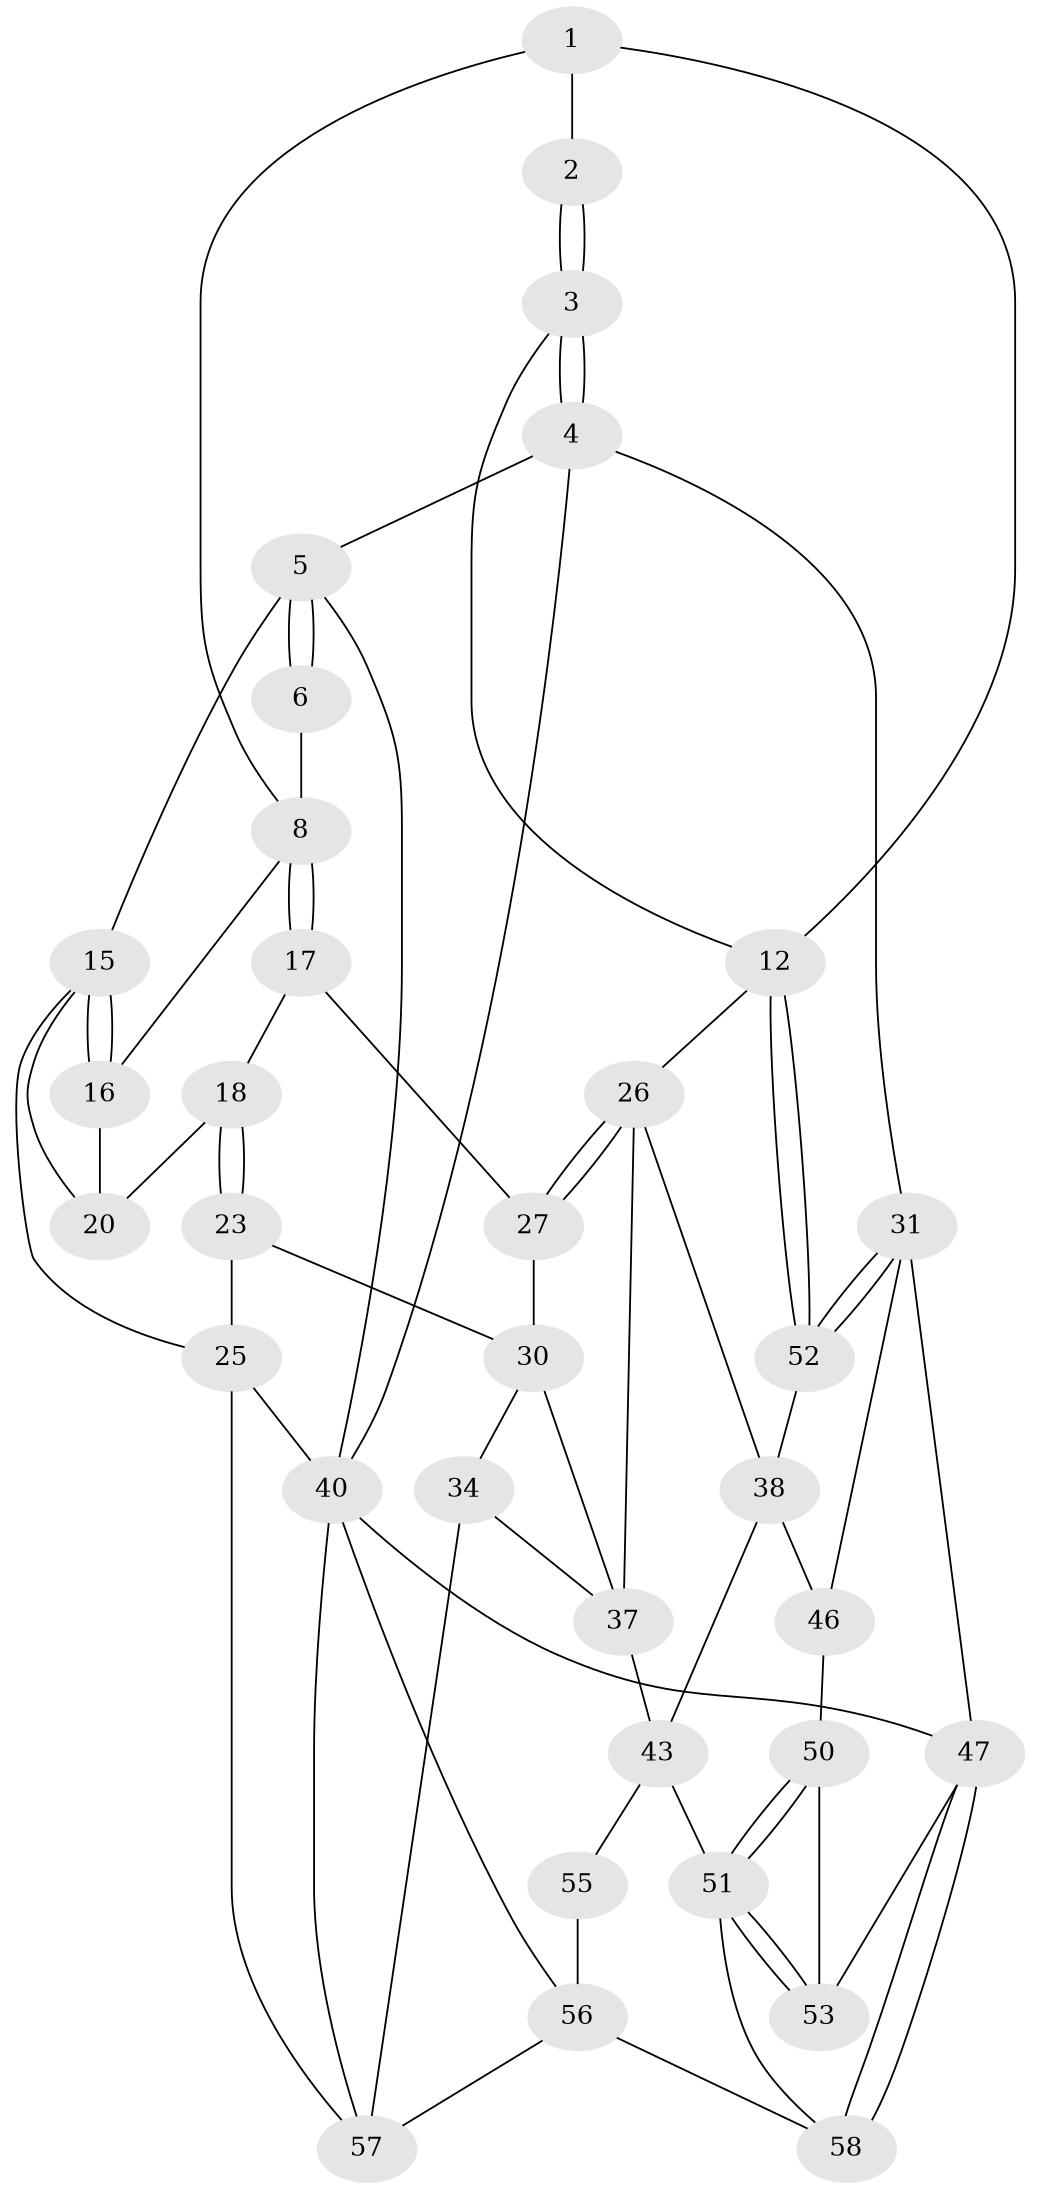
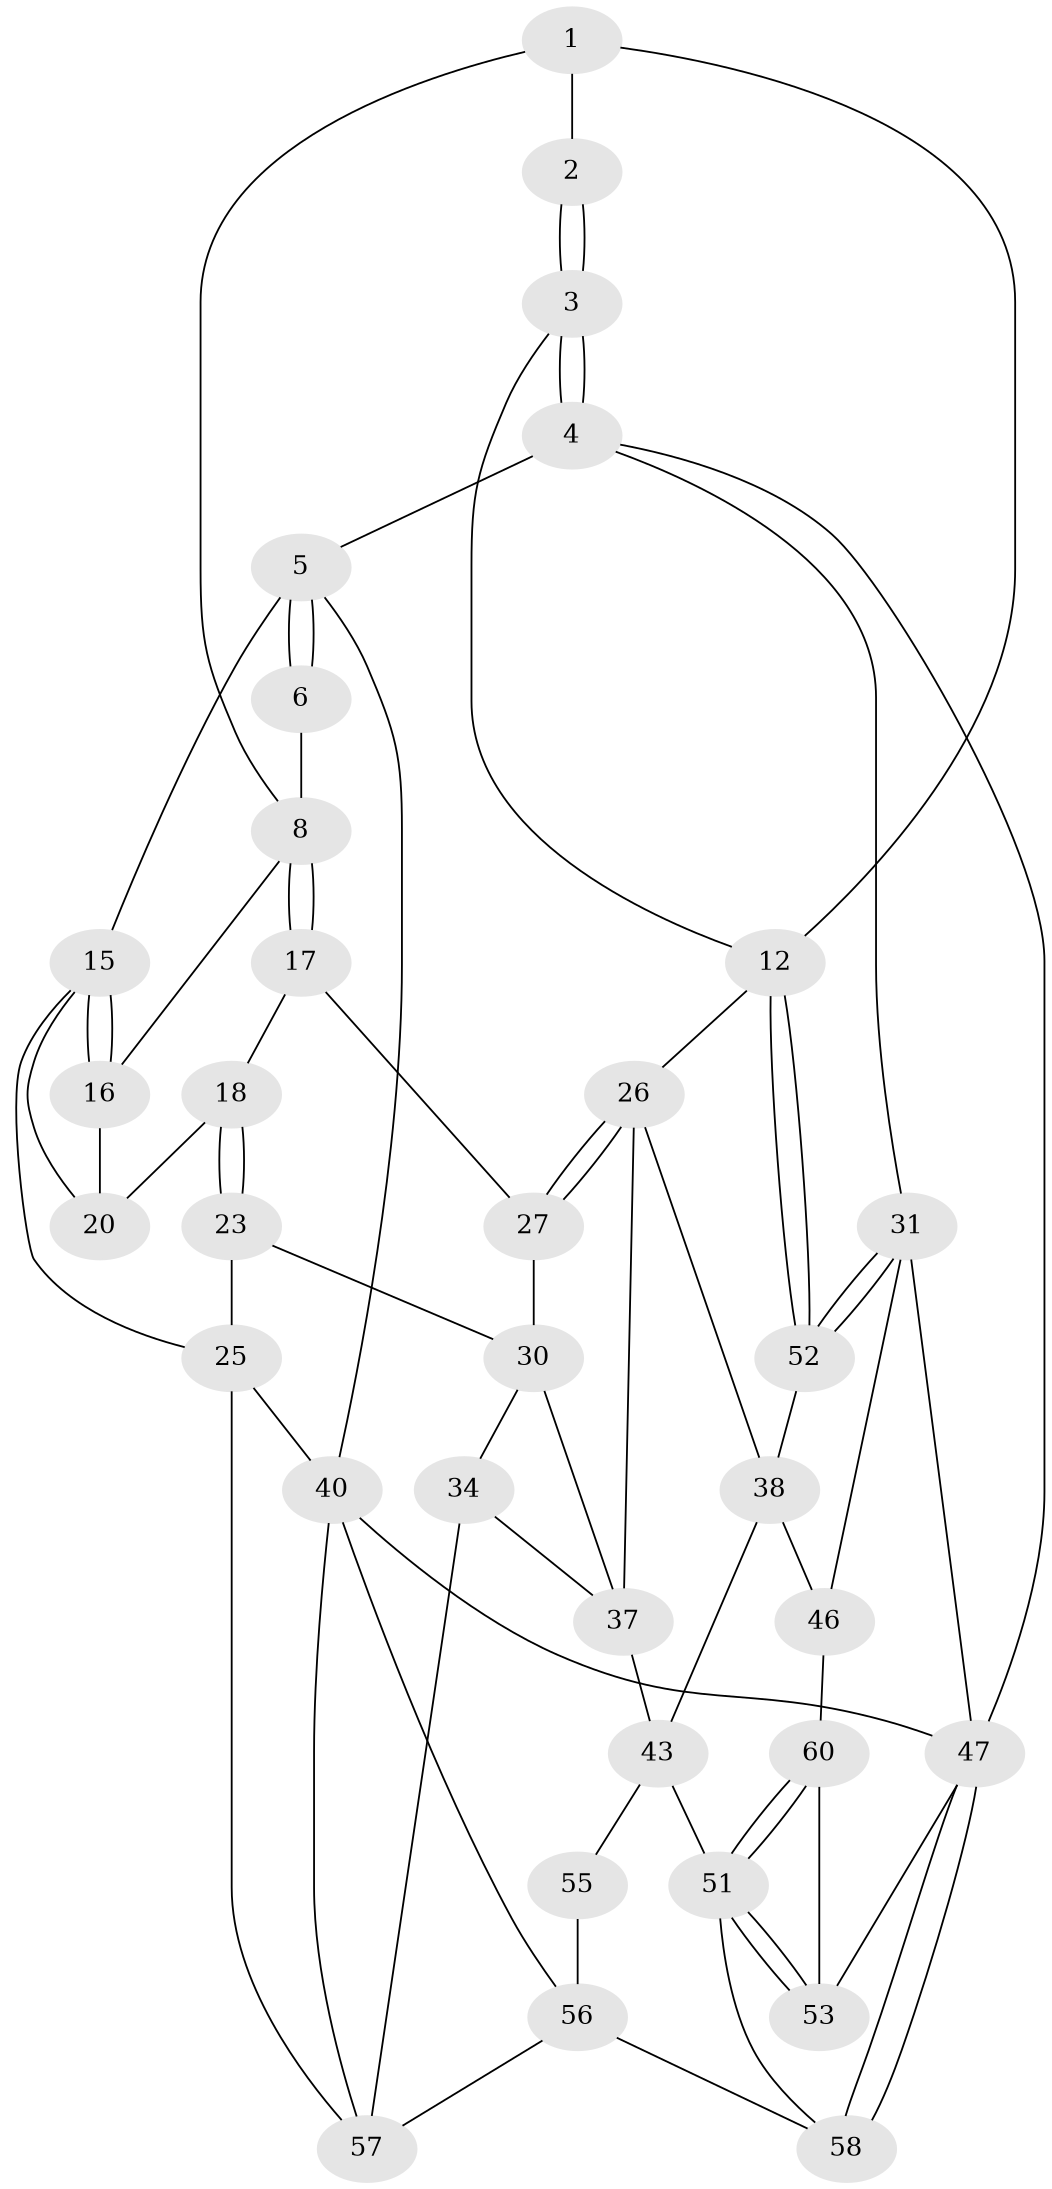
edge "4" -- "40": now "4" -- "47"
node "50": label "50" -> "60"
